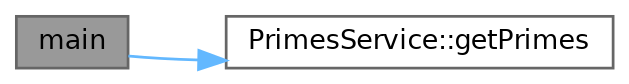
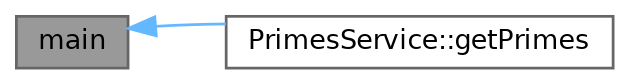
edge "main" -> "PrimesService::getPrimes": reversed
